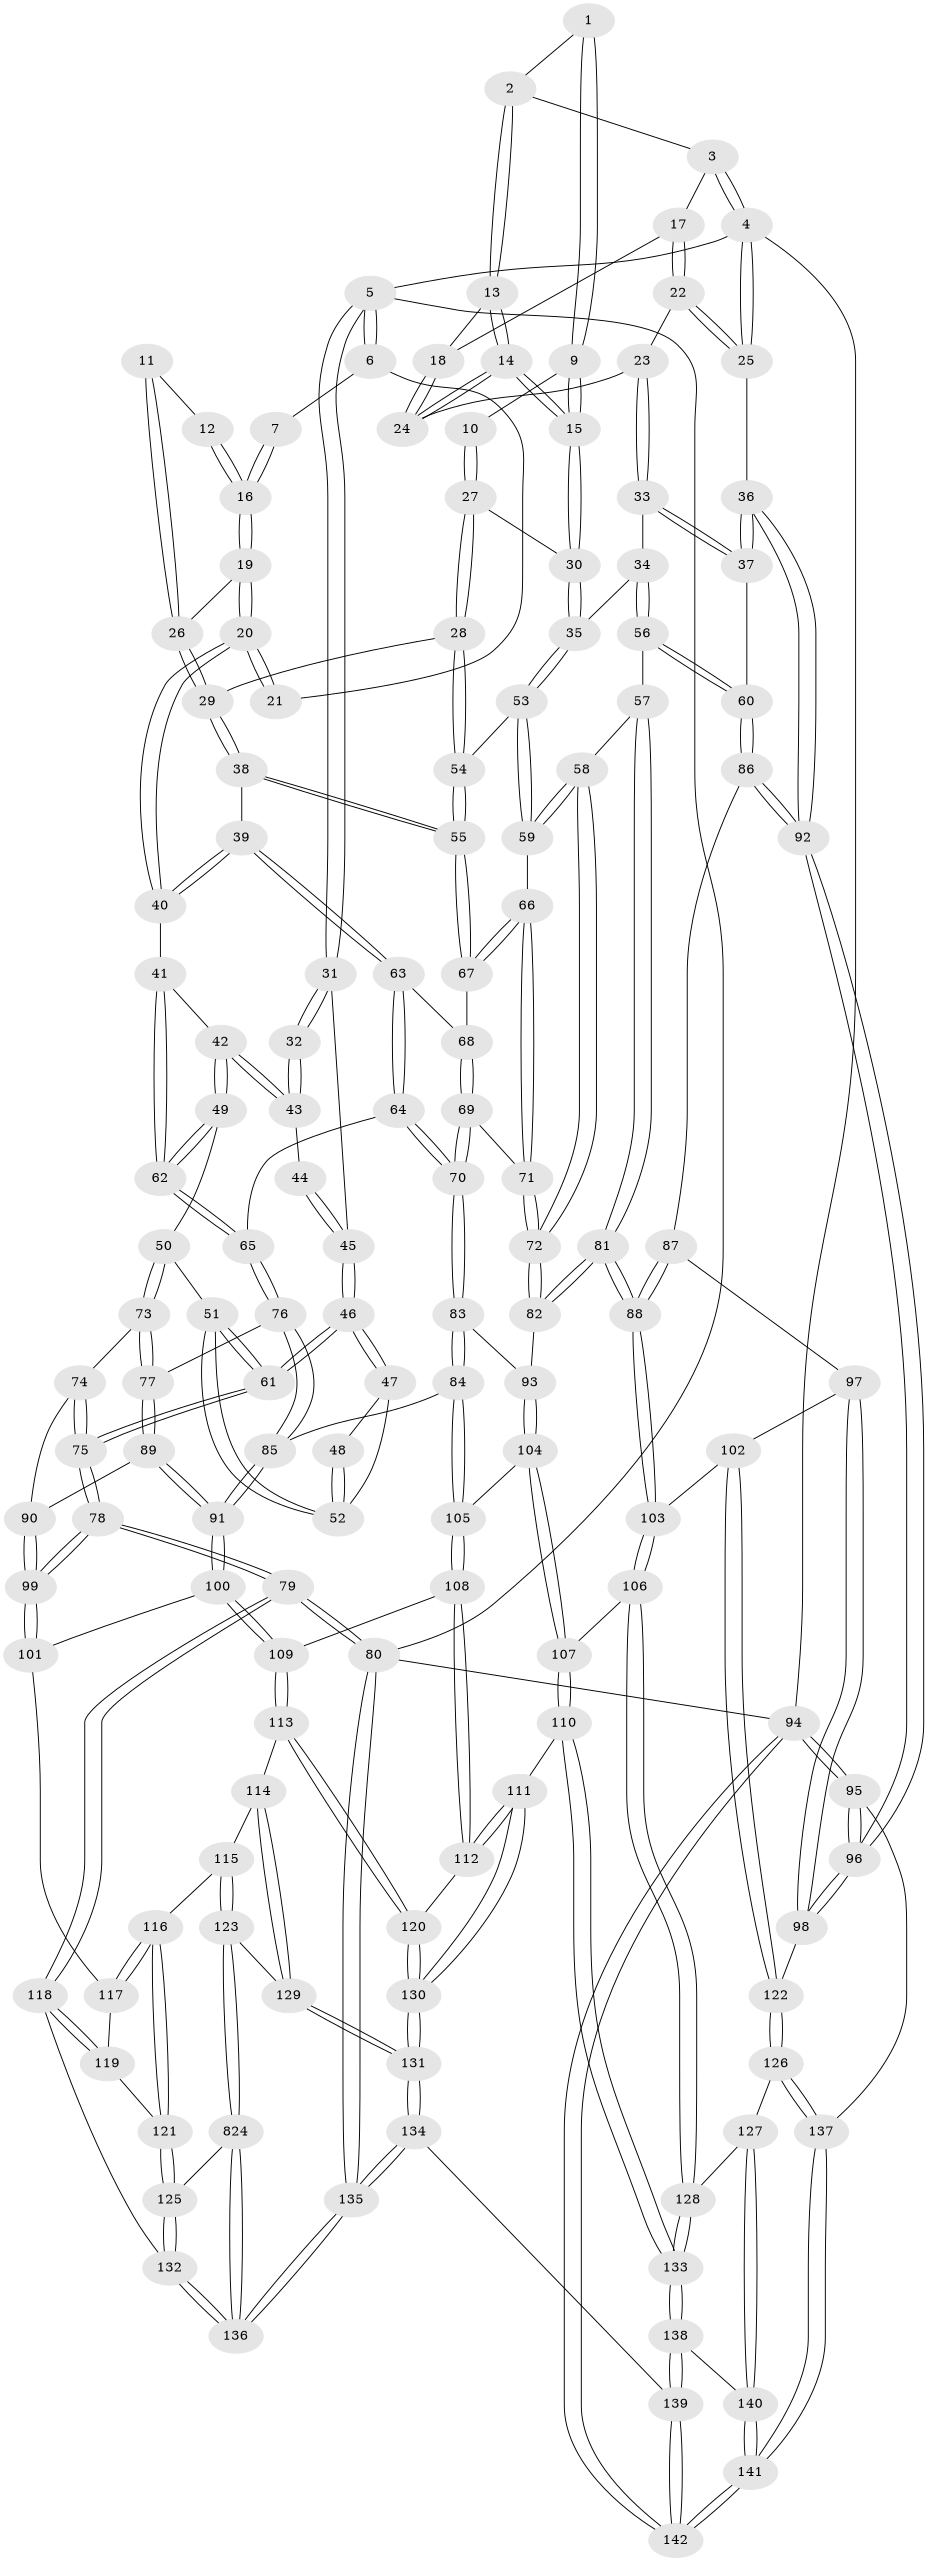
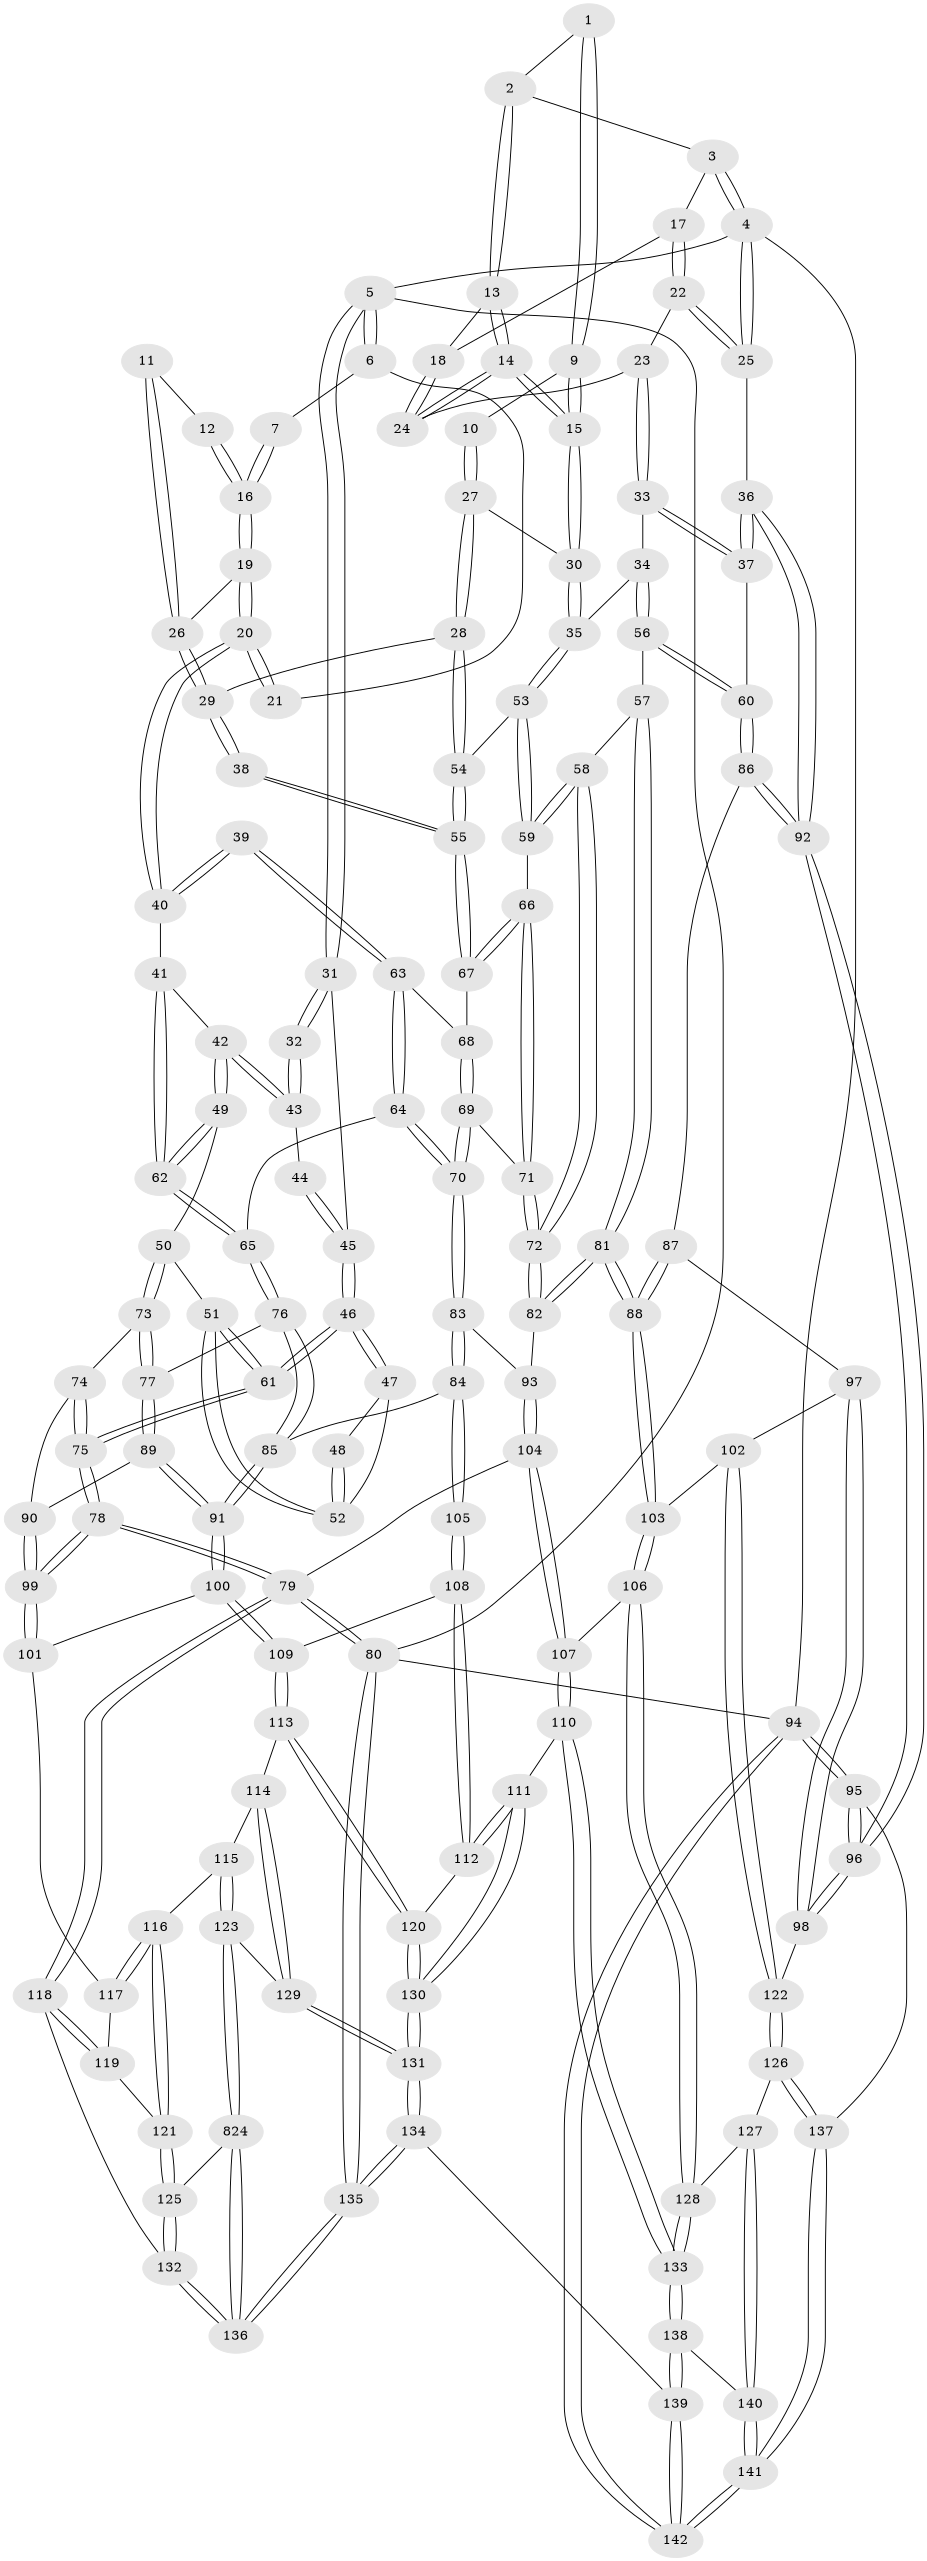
edge "38" -- "39": removed
edge "104" -- "105": now "104" -- "79"
